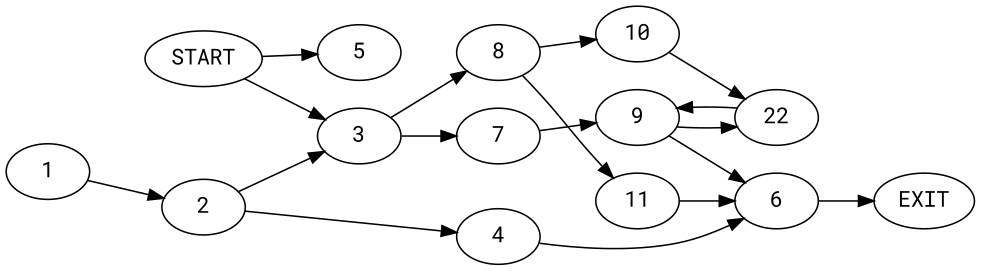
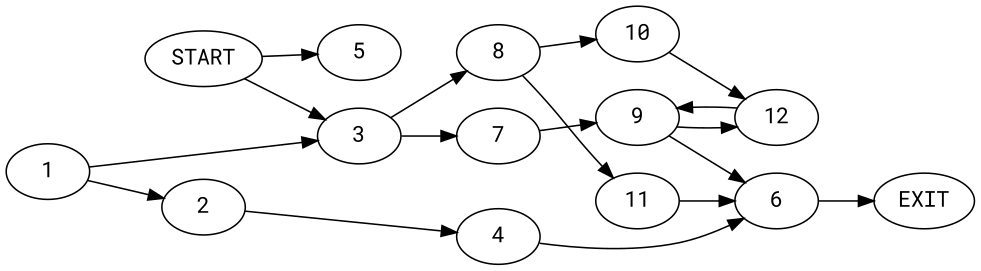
node "22": label "22" -> "12"
edge "2" -> "3": now "1" -> "3"
